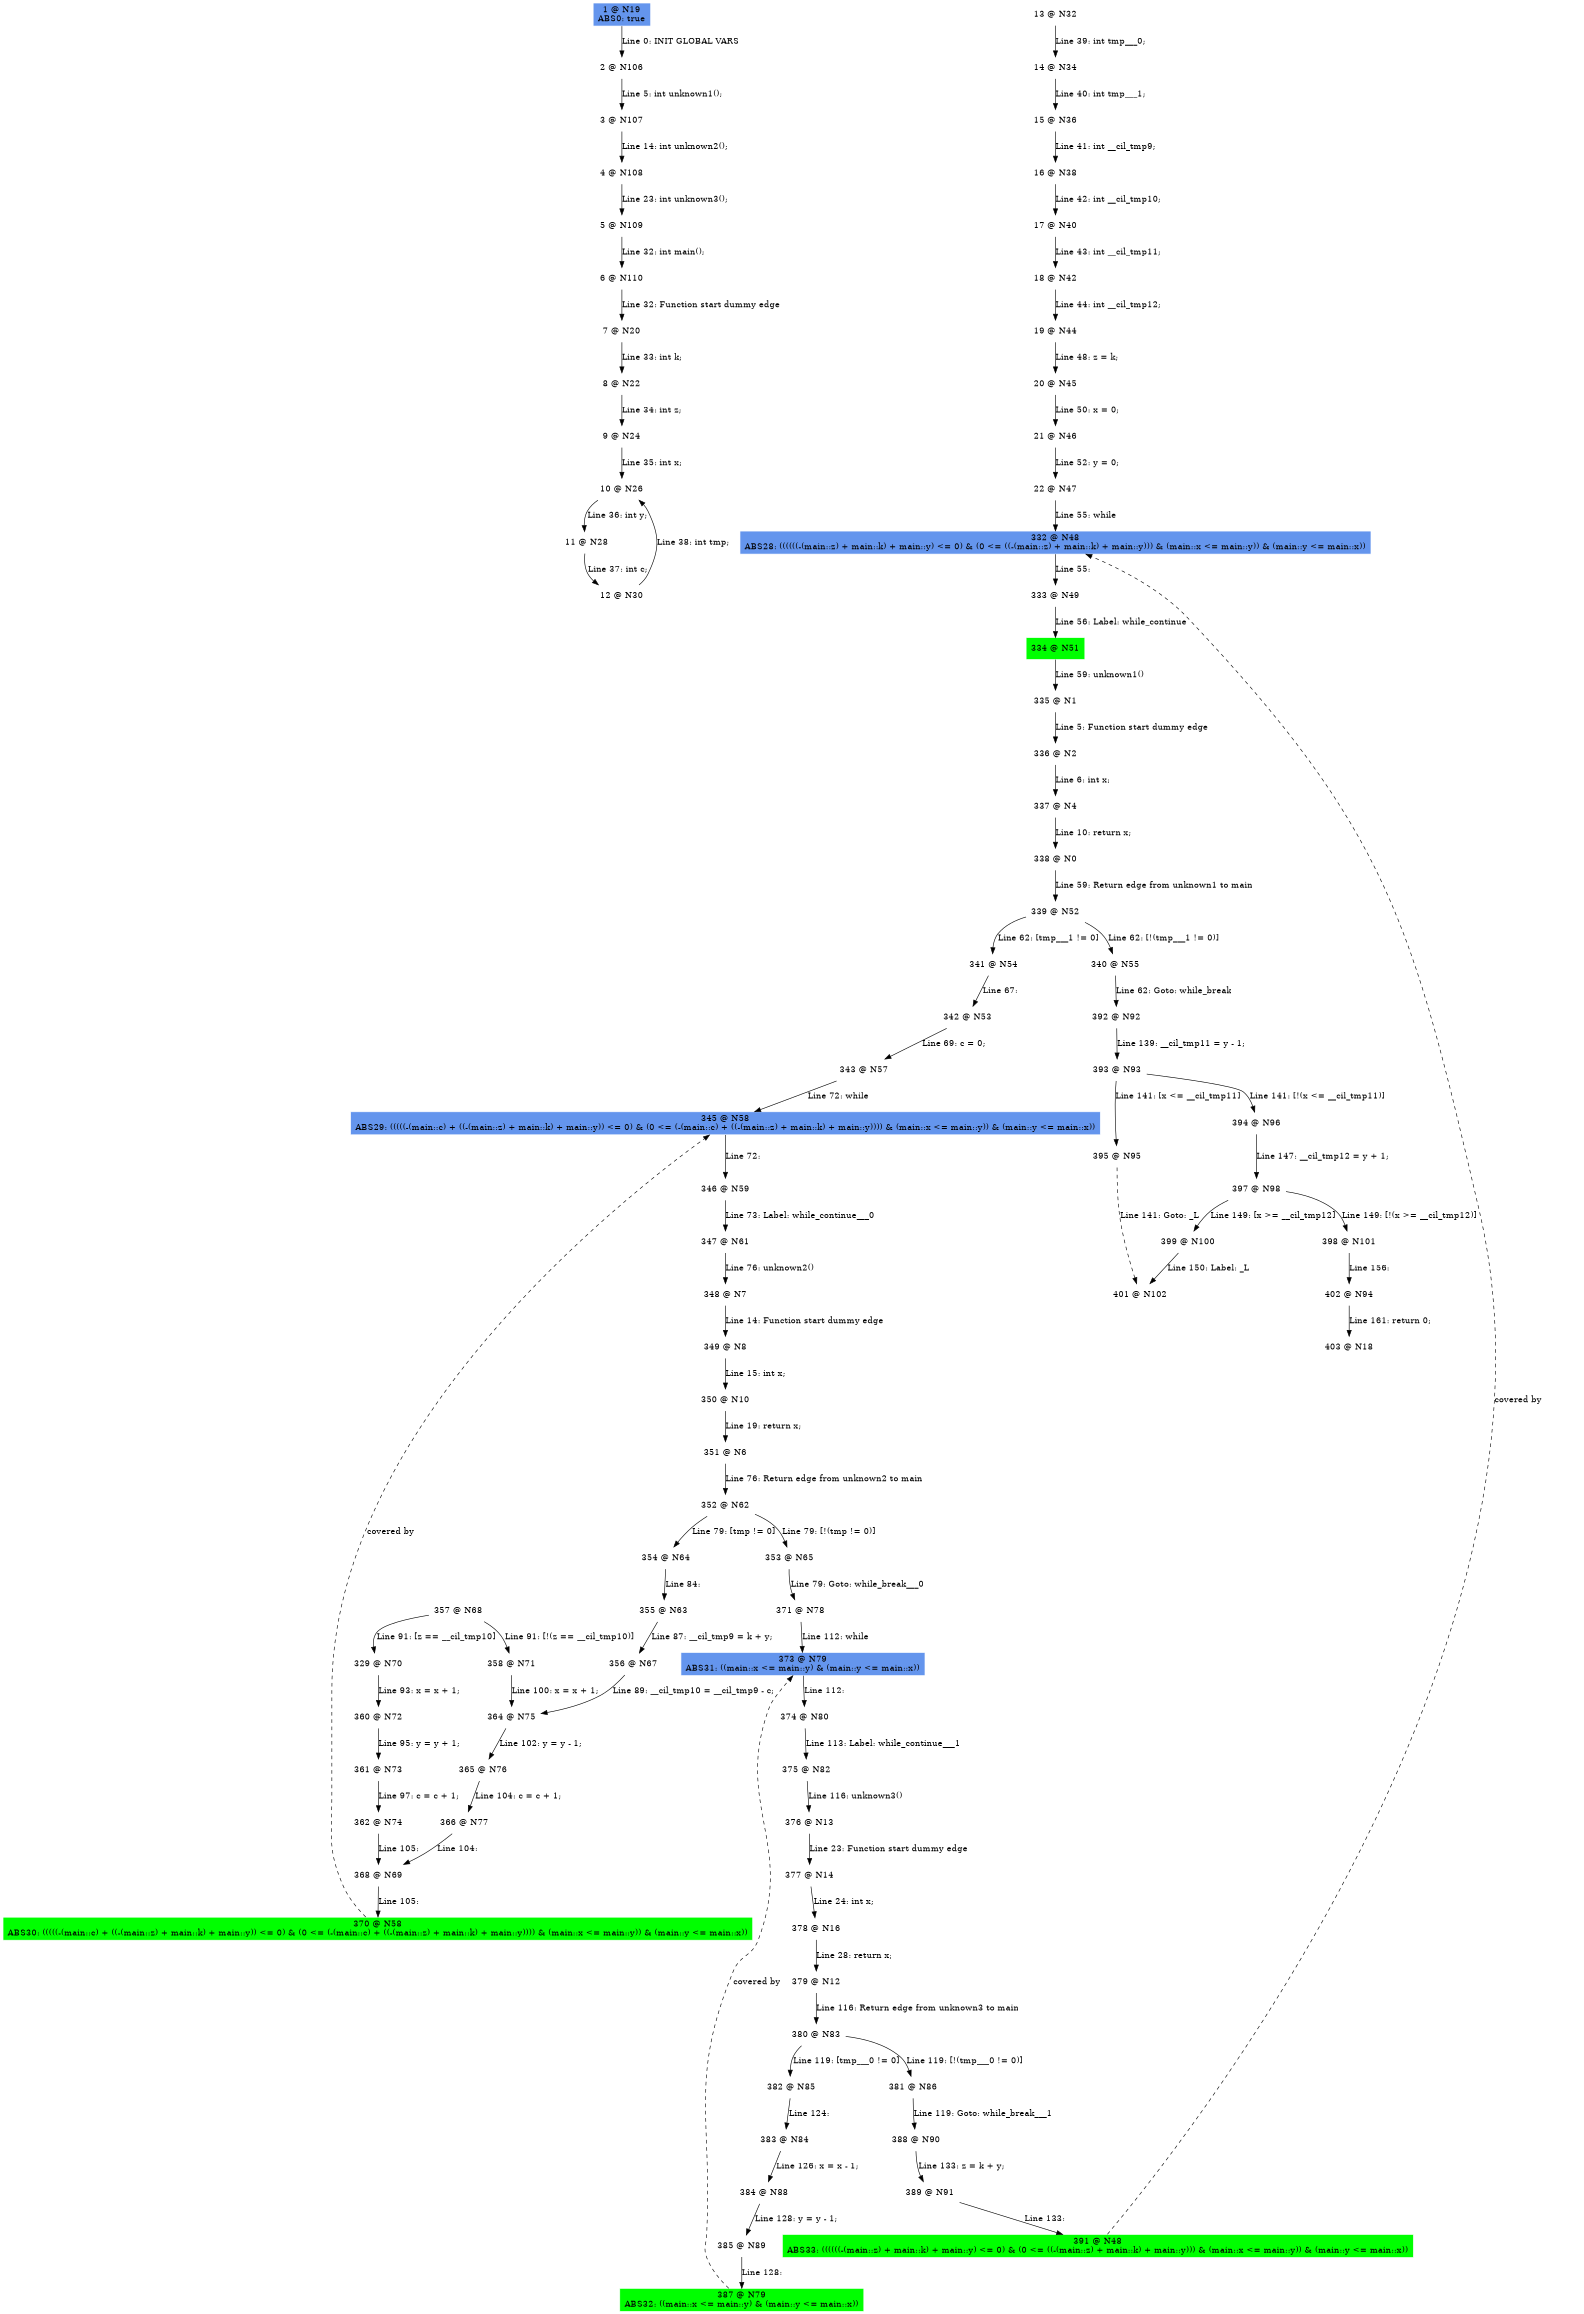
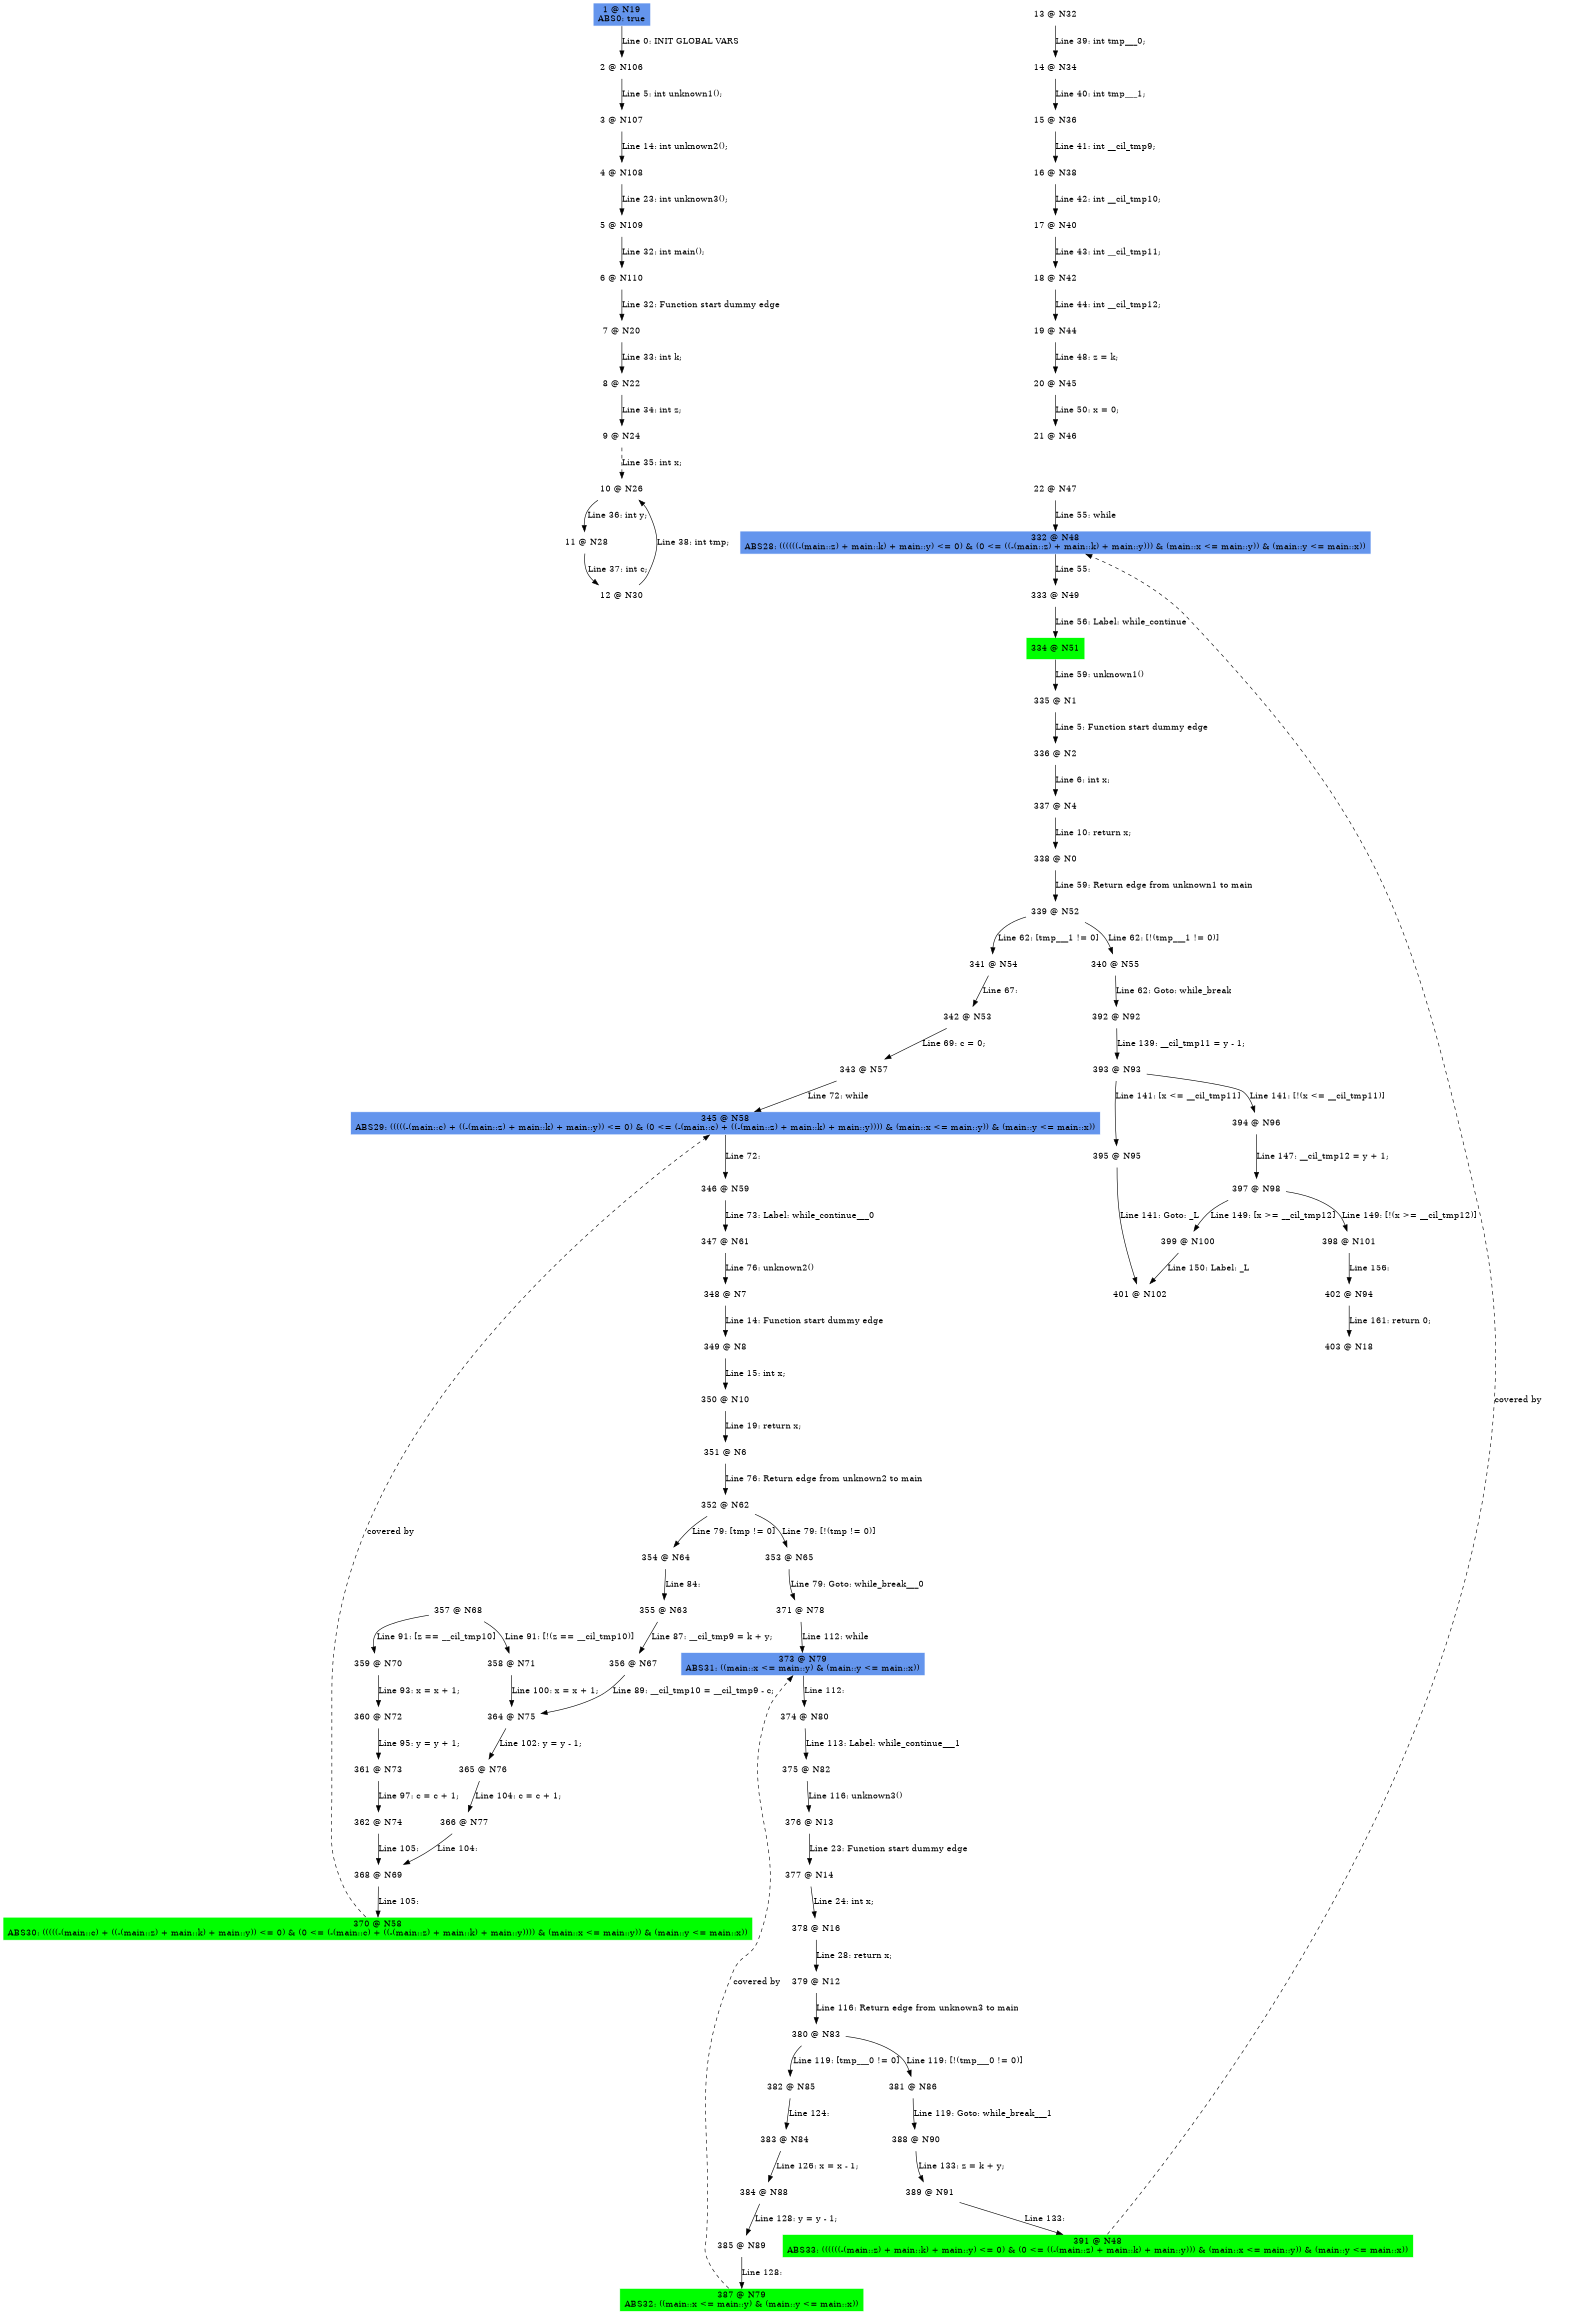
edge "9 @ N24" -> "10 @ N26": style solid -> dashed
edge "21 @ N46" -> "22 @ N47": removed, label "Line 52: y = 0;"
edge "395 @ N95" -> "401 @ N102": style dashed -> solid
node "329 @ N70": label "329 @ N70" -> "359 @ N70"
